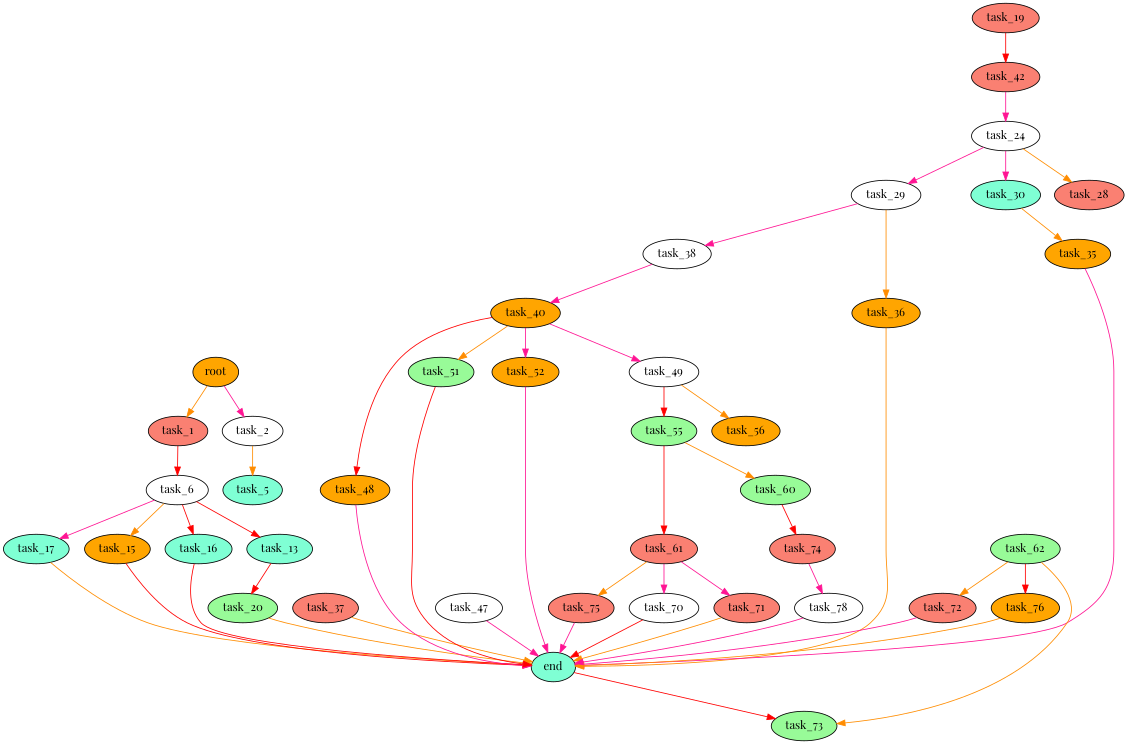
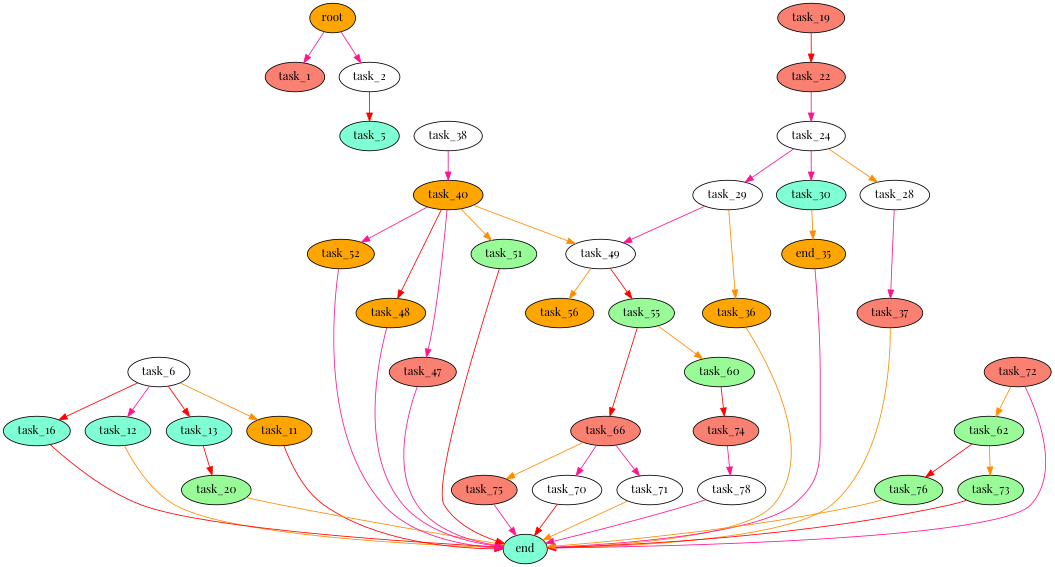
node "task_42": label "task_42" -> "task_22"
node "task_28": fillcolor salmon -> white
edge "task_29" -> "task_38": now "task_29" -> "task_49"
edge "task_28" -> "task_37": added
node "task_35": label "task_35" -> "end_35"
edge "task_40" -> "task_47": added
edge "task_40" -> "task_49": color deeppink -> darkorange
edge "root" -> "task_1": color darkorange -> deeppink
edge "task_1" -> "task_6": removed
edge "task_2" -> "task_5": color darkorange -> red
node "task_17": label "task_17" -> "task_12"
node "task_15": label "task_15" -> "task_11"
node "task_61": label "task_61" -> "task_66"
edge "task_62" -> "task_72": reversed
node "task_47": fillcolor white -> salmon
node "task_71": fillcolor salmon -> white
node "task_76": fillcolor orange -> palegreen
edge "end" -> "task_73": reversed
